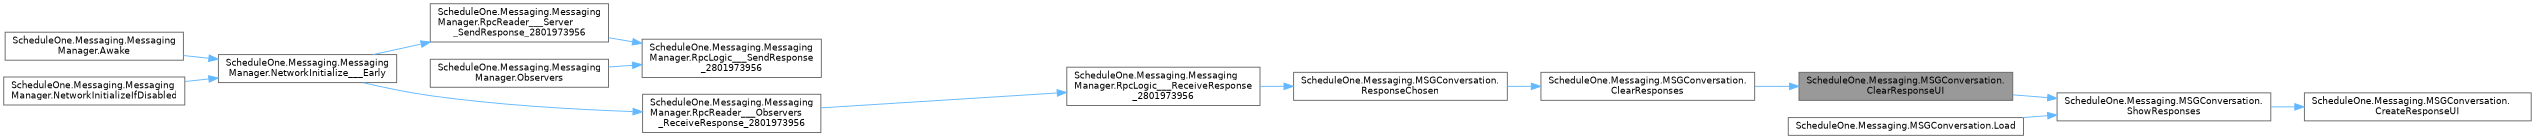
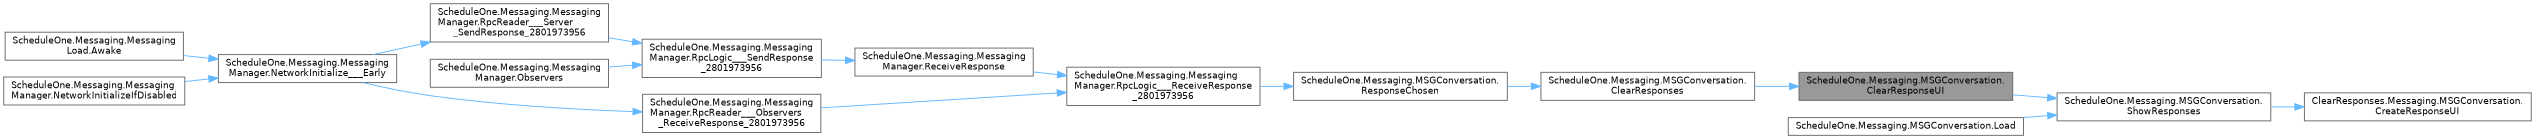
node "ScheduleOne.Messaging.Messaging Manager.Awake": label "ScheduleOne.Messaging.Messaging Manager.Awake" -> "ScheduleOne.Messaging.Messaging Load.Awake"
node "ScheduleOne.Messaging.Messaging Manager.ReceiveResponse": added
node "ScheduleOne.Messaging.MSGConversation. CreateResponseUI": label "ScheduleOne.Messaging.MSGConversation. CreateResponseUI" -> "ClearResponses.Messaging.MSGConversation. CreateResponseUI"
